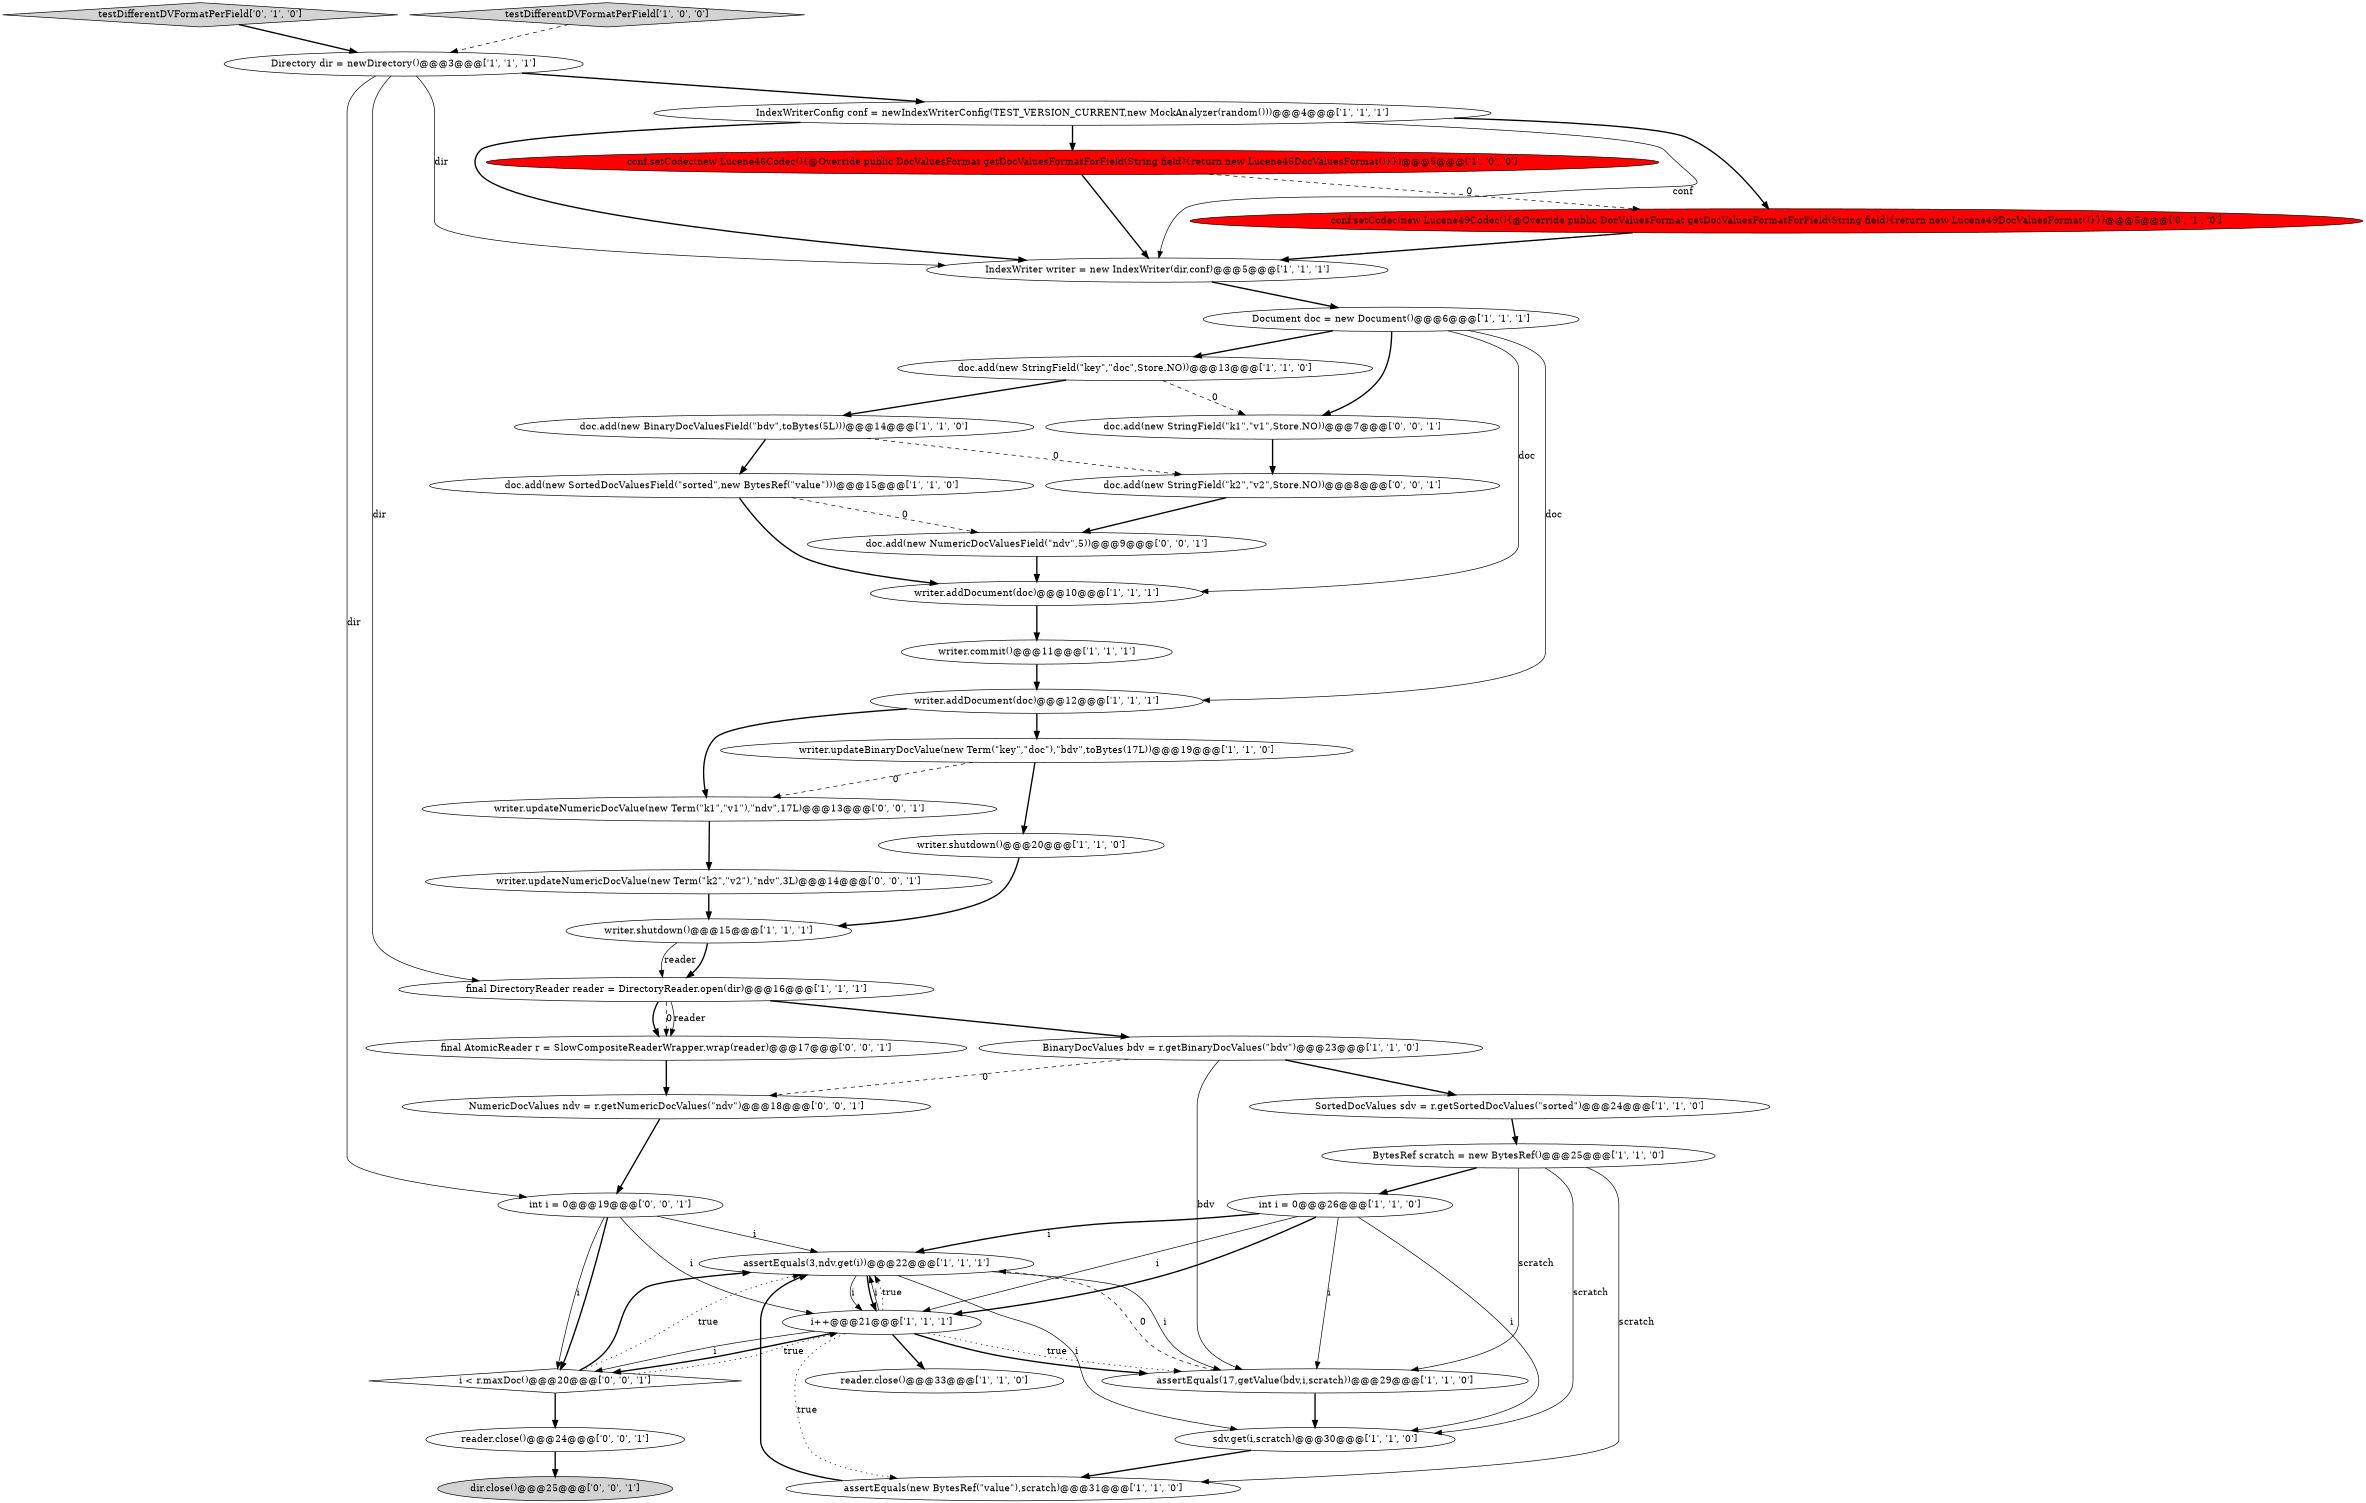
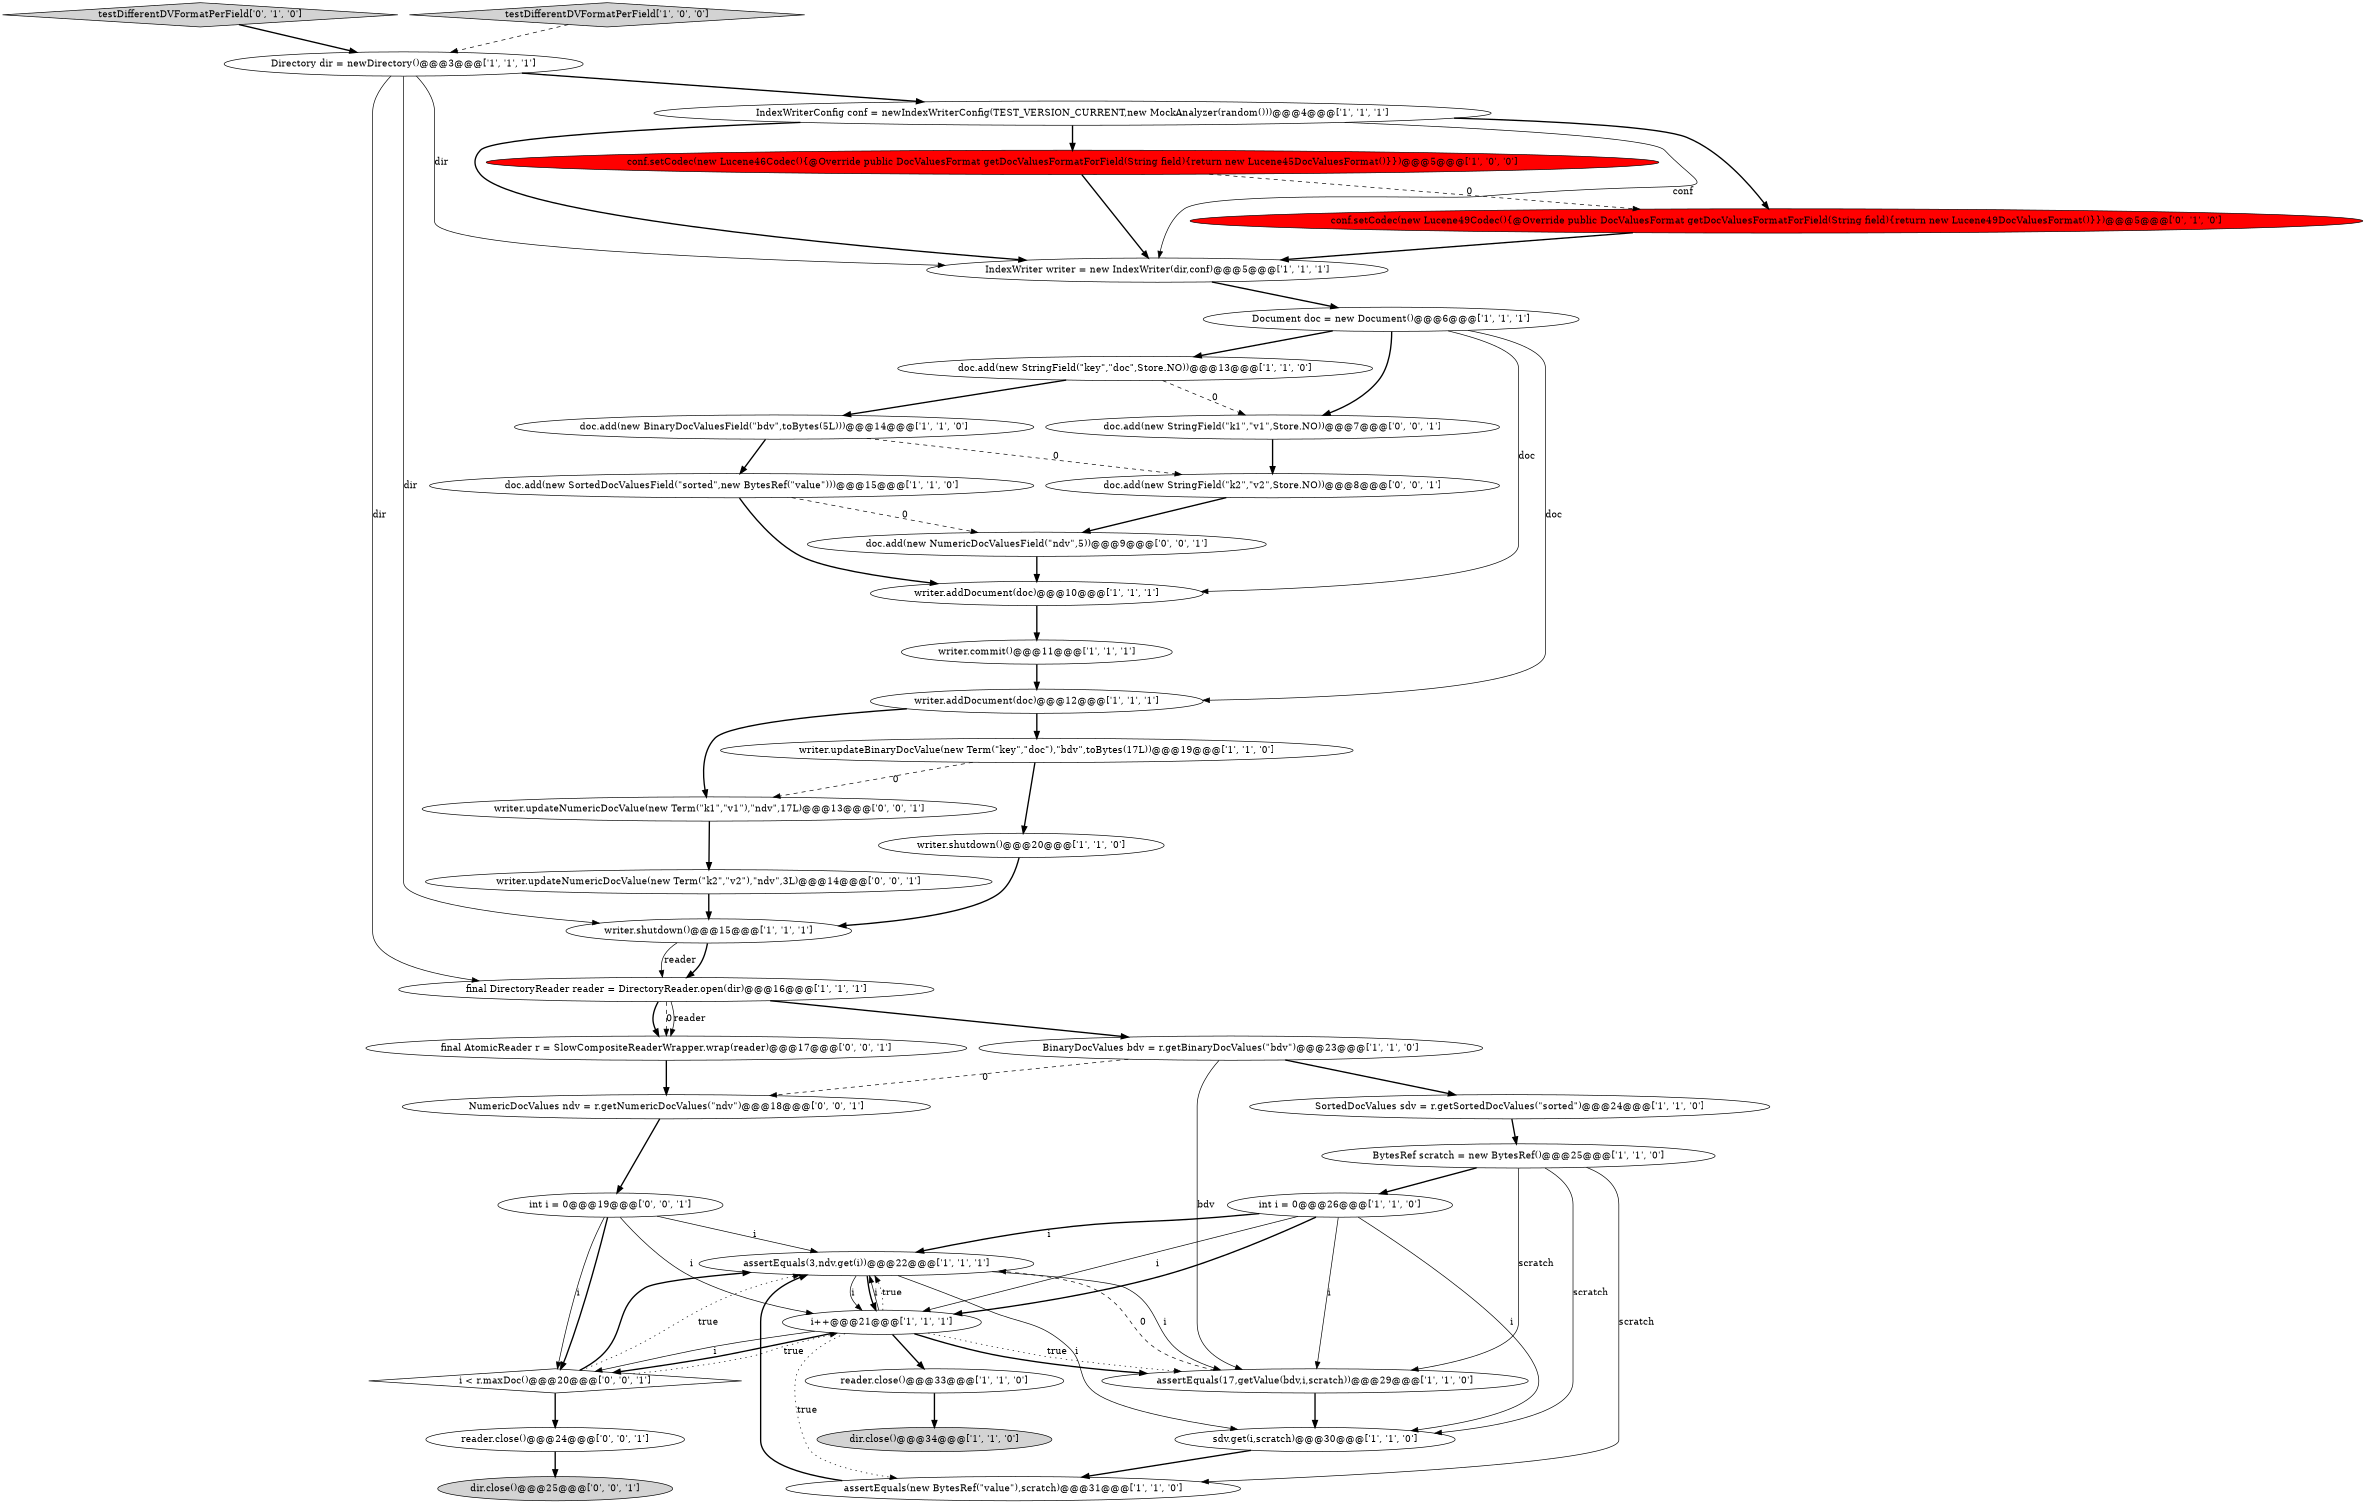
edge "Directory dir = newDirectory()@@@3@@@['1', '1', '1']" -> "int i = 0@@@19@@@['0', '0', '1']": now "Directory dir = newDirectory()@@@3@@@['1', '1', '1']" -> "writer.shutdown()@@@15@@@['1', '1', '1']"
node "dir.close()@@@34@@@['1', '1', '0']": added
